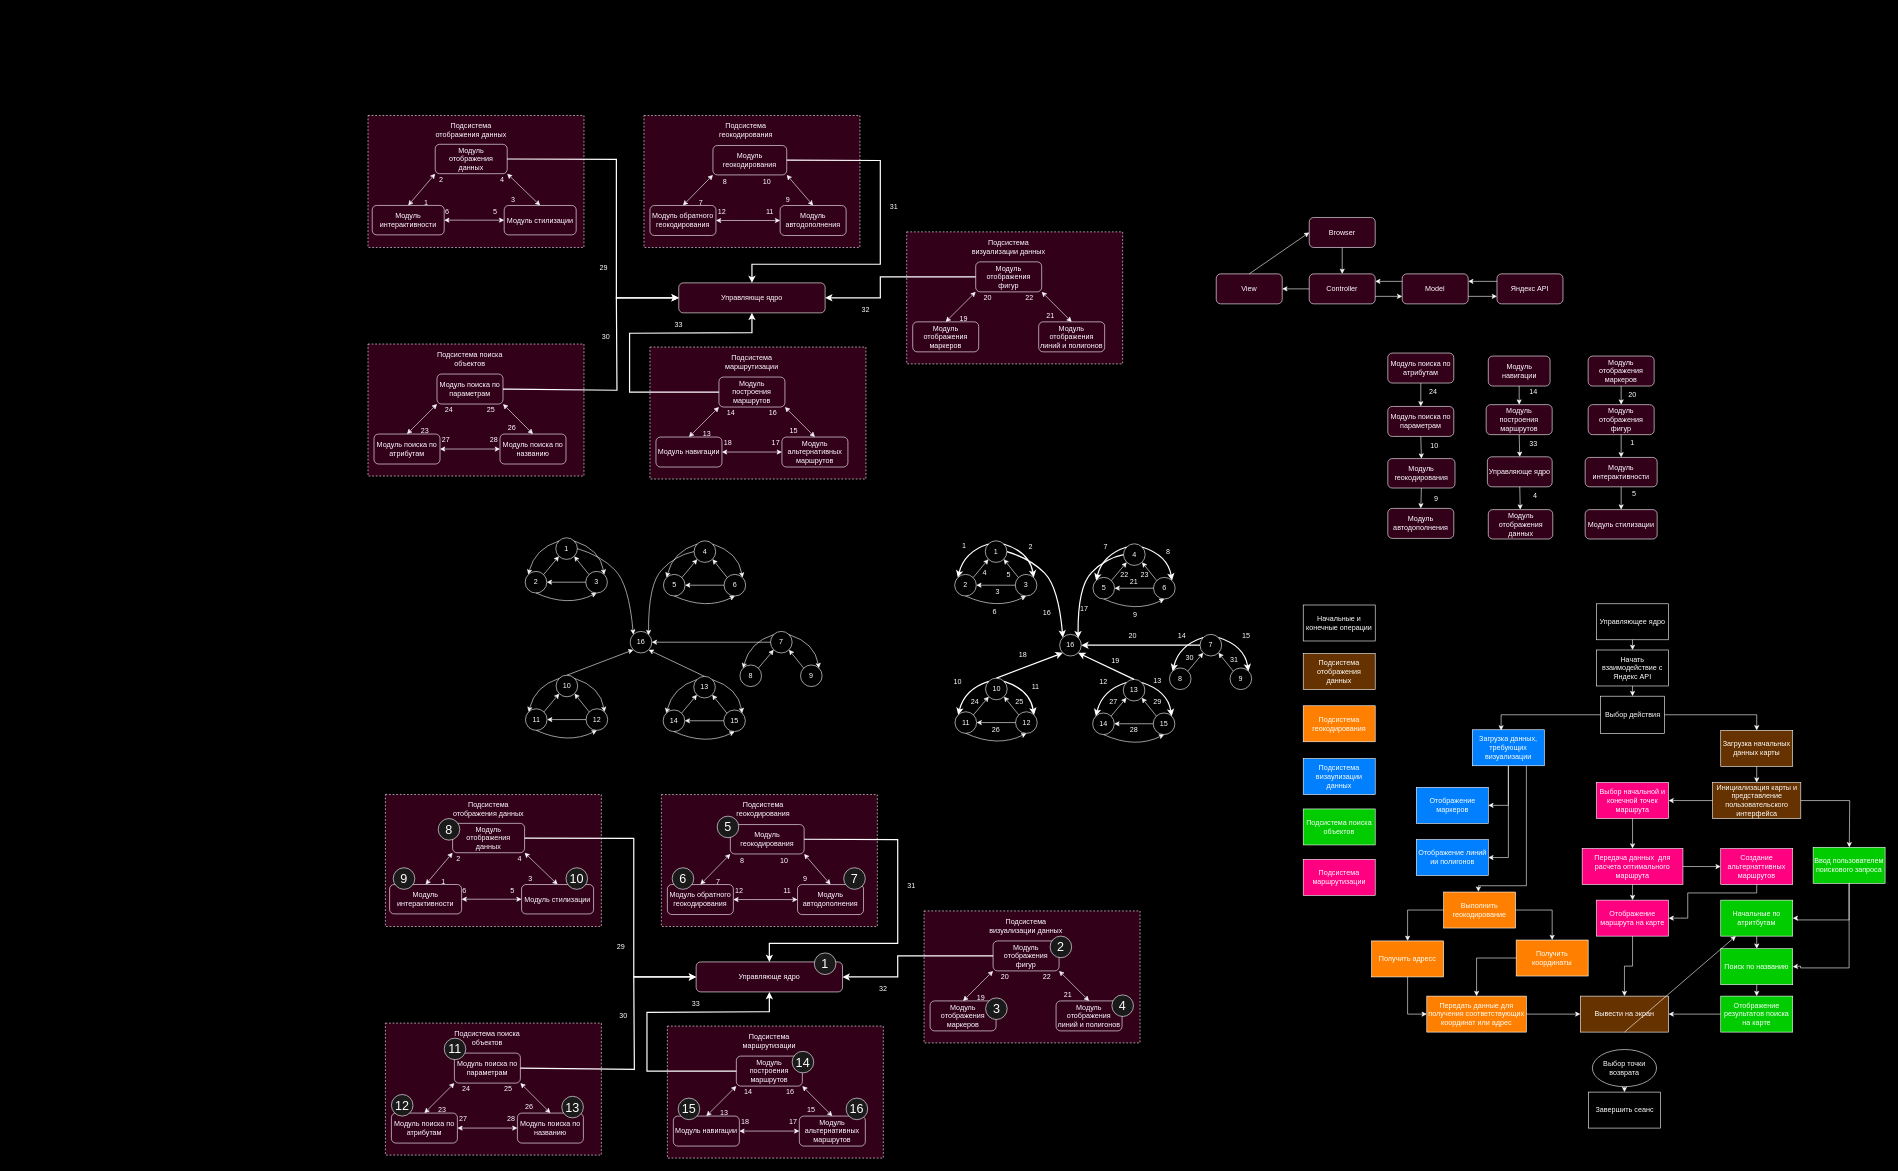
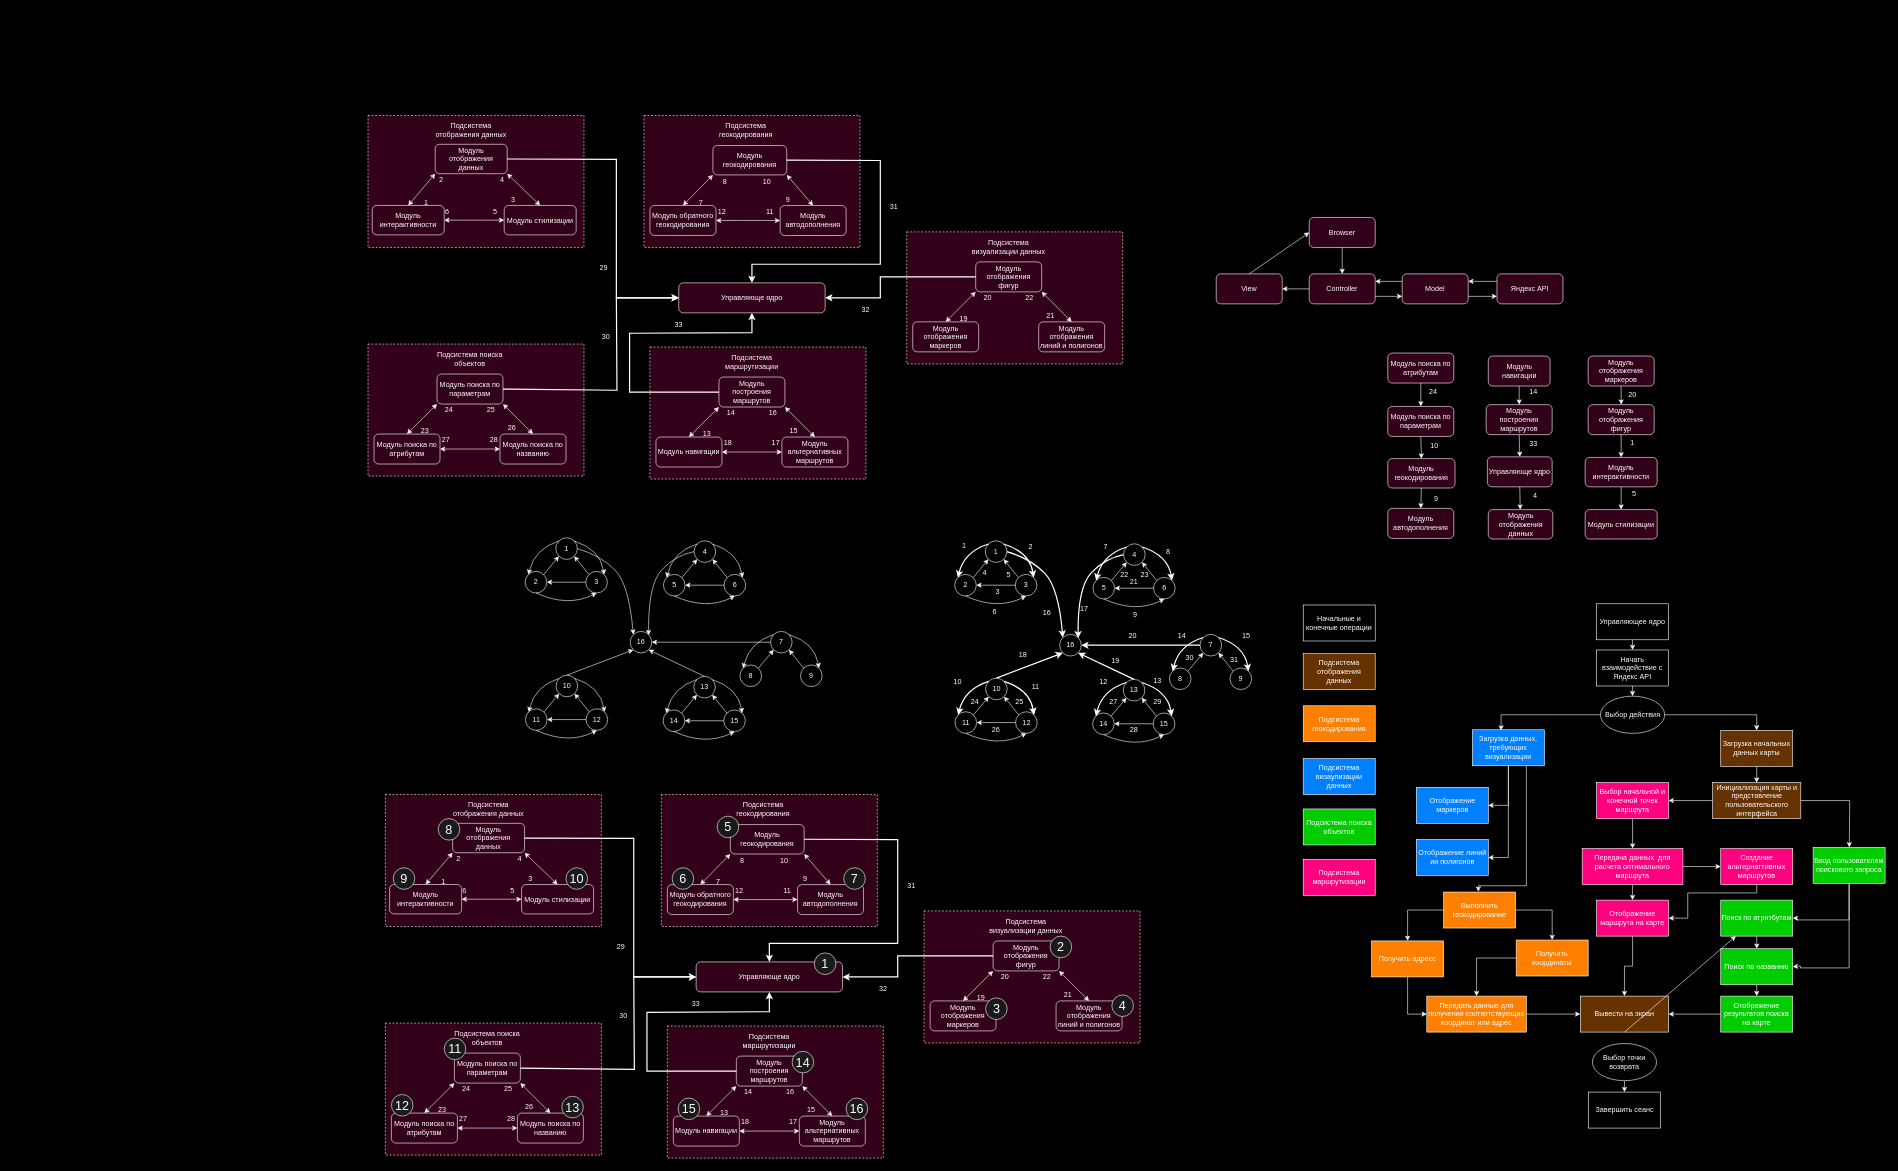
node "Выбор действия": shape rectangle -> ellipse
node "Начальные по атритбутам": label "Начальные по атритбутам" -> "Поиск по атритбутам"
node "Выбор точки возврата": moved (1625, 1068) -> (1625, 1062)
